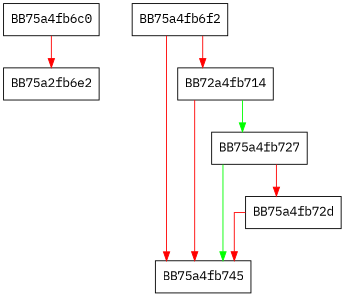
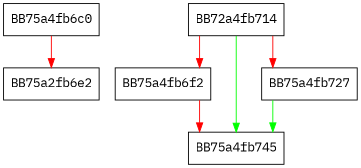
edge "BB75a4fb6f2" -> "BB72a4fb714": reversed
edge "BB72a4fb714" -> "BB75a4fb727": color green -> red
edge "BB72a4fb714" -> "BB75a4fb745": color red -> green
node "BB75a4fb72d": removed
